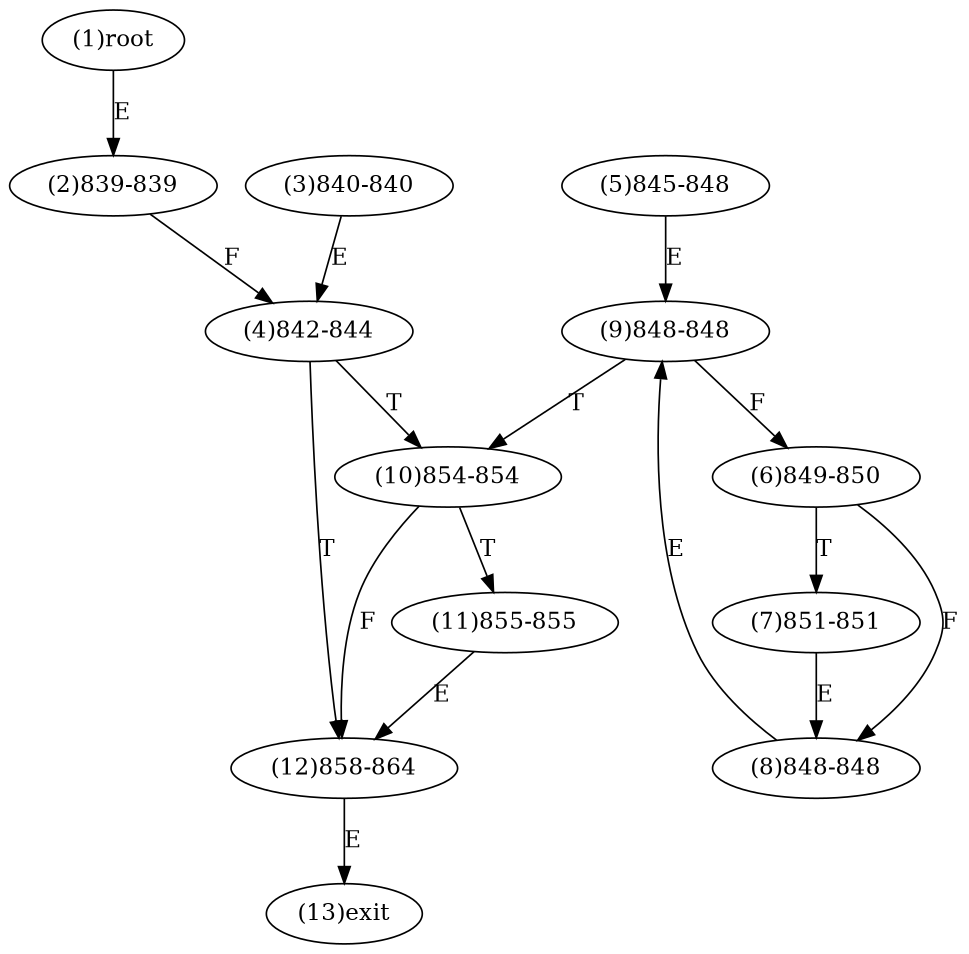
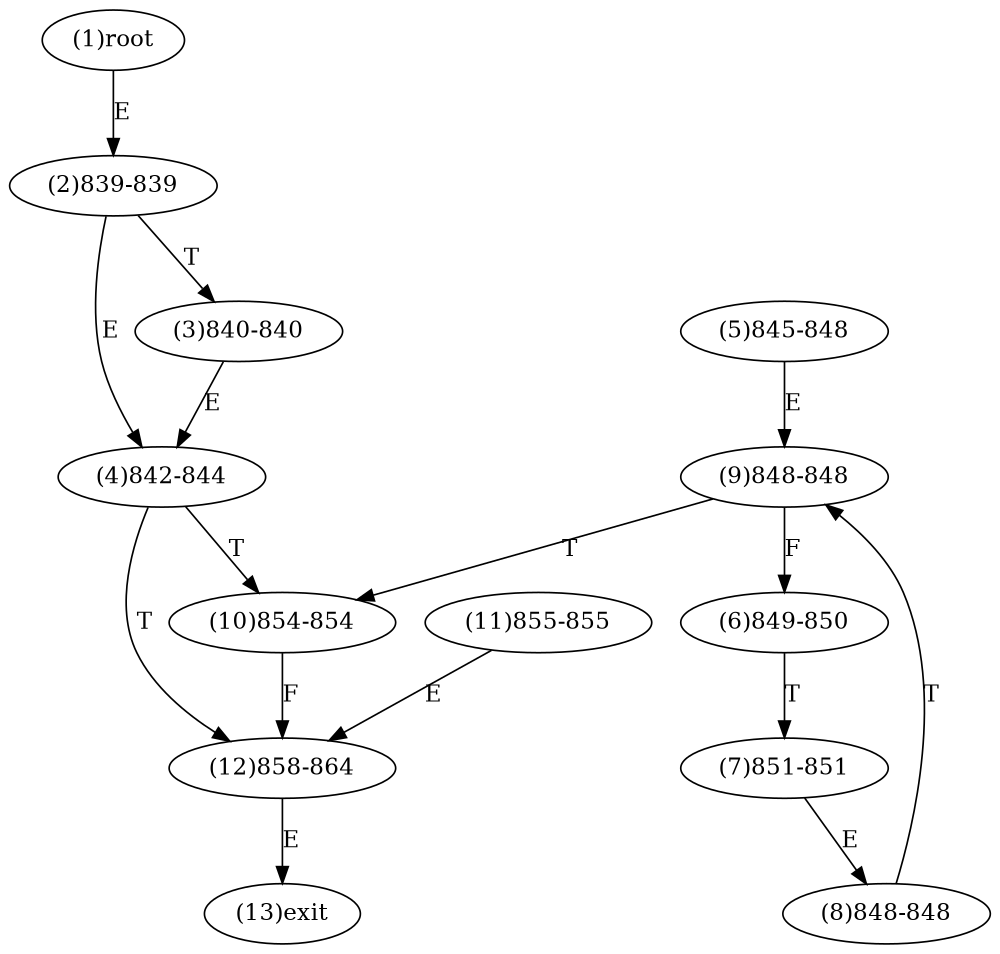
edge "(2)839-839" -> "(3)840-840": added, label "T"
edge "(2)839-839" -> "(4)842-844": label "F" -> "E"
edge "(10)854-854" -> "(11)855-855": removed, label "T"
edge "(8)848-848" -> "(9)848-848": label "E" -> "T"
edge "(6)849-850" -> "(8)848-848": removed, label "F"
